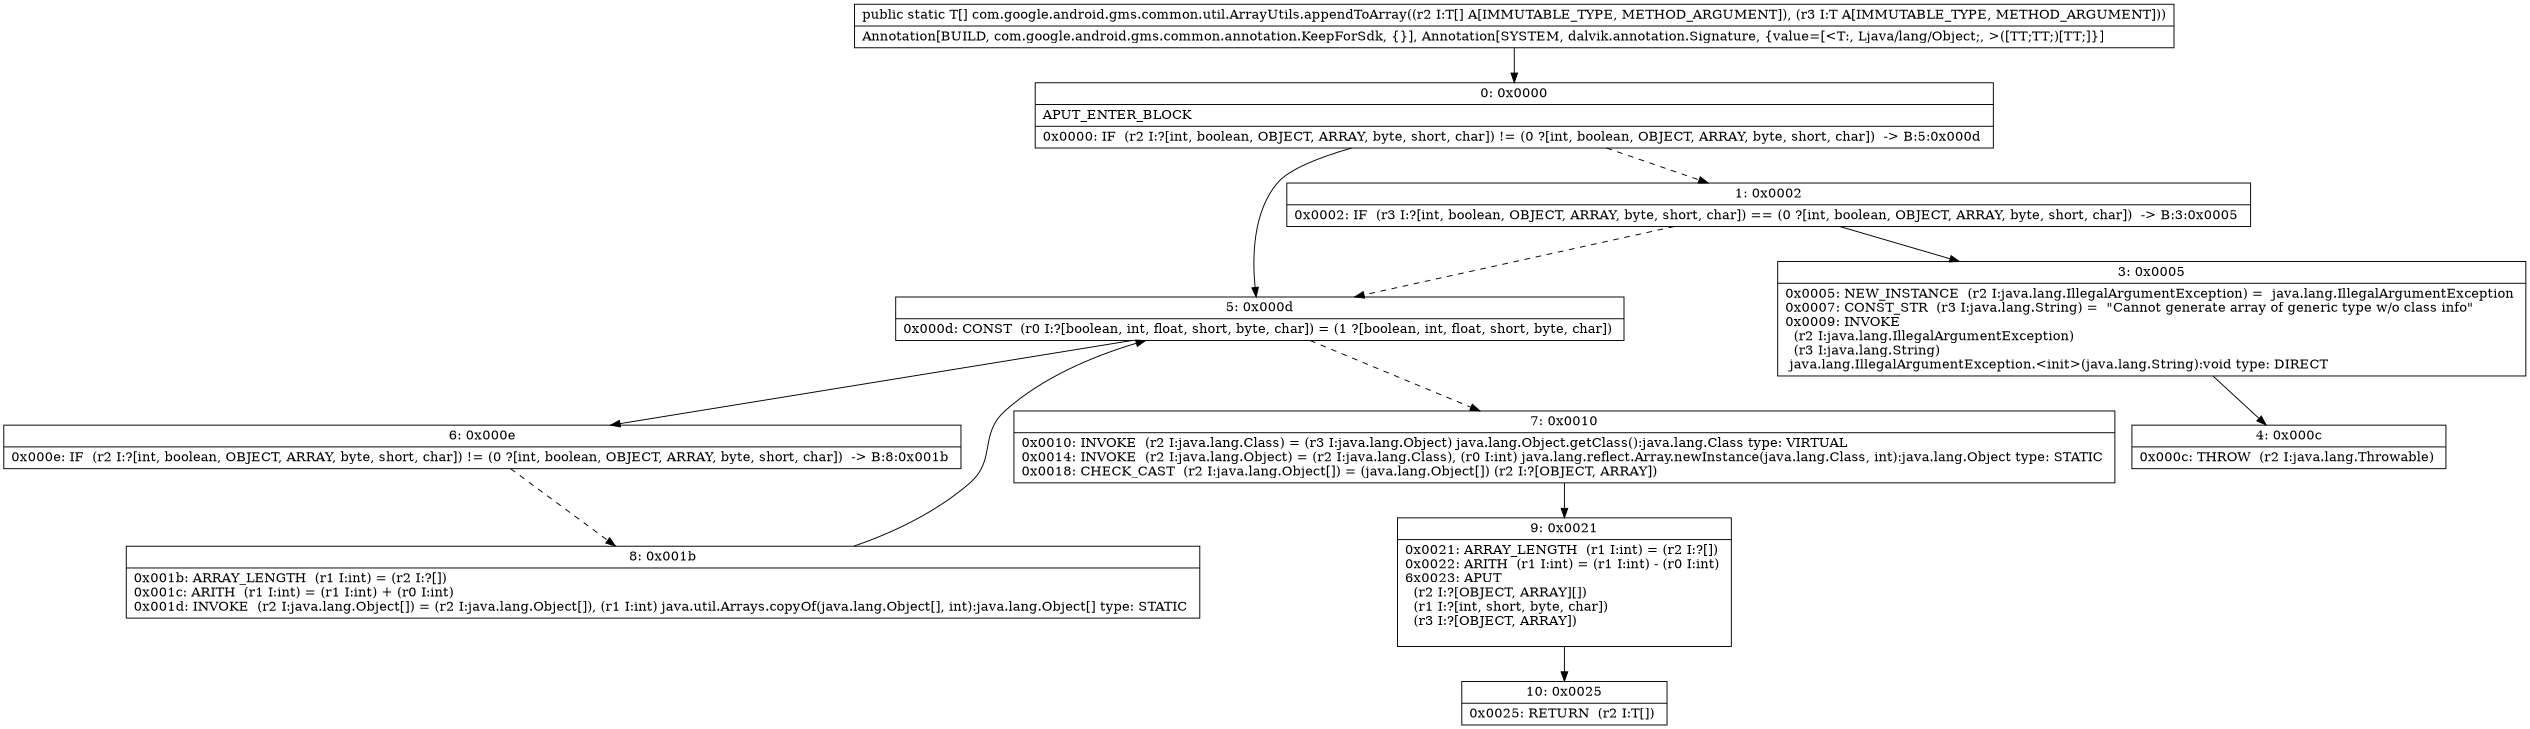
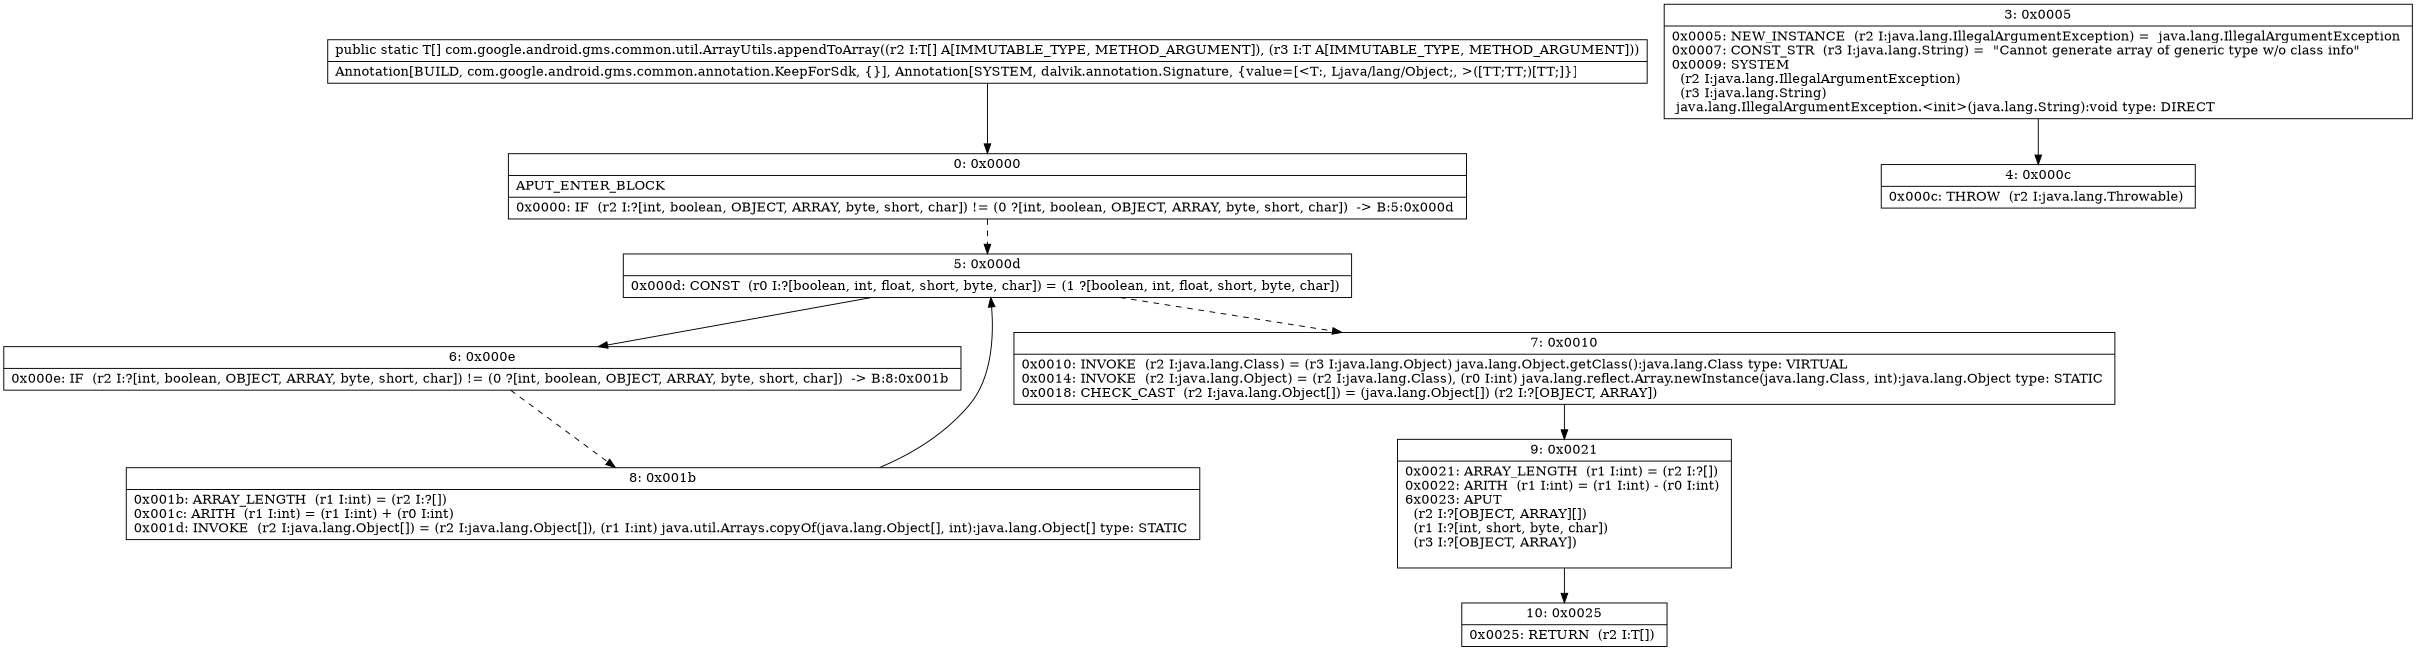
edge "0: 0x0000" -> "5: 0x000d": style solid -> dashed
node "1: 0x0002": removed
node "3: 0x0005": text "0x0009: INVOKE" -> "0x0009: SYSTEM"
